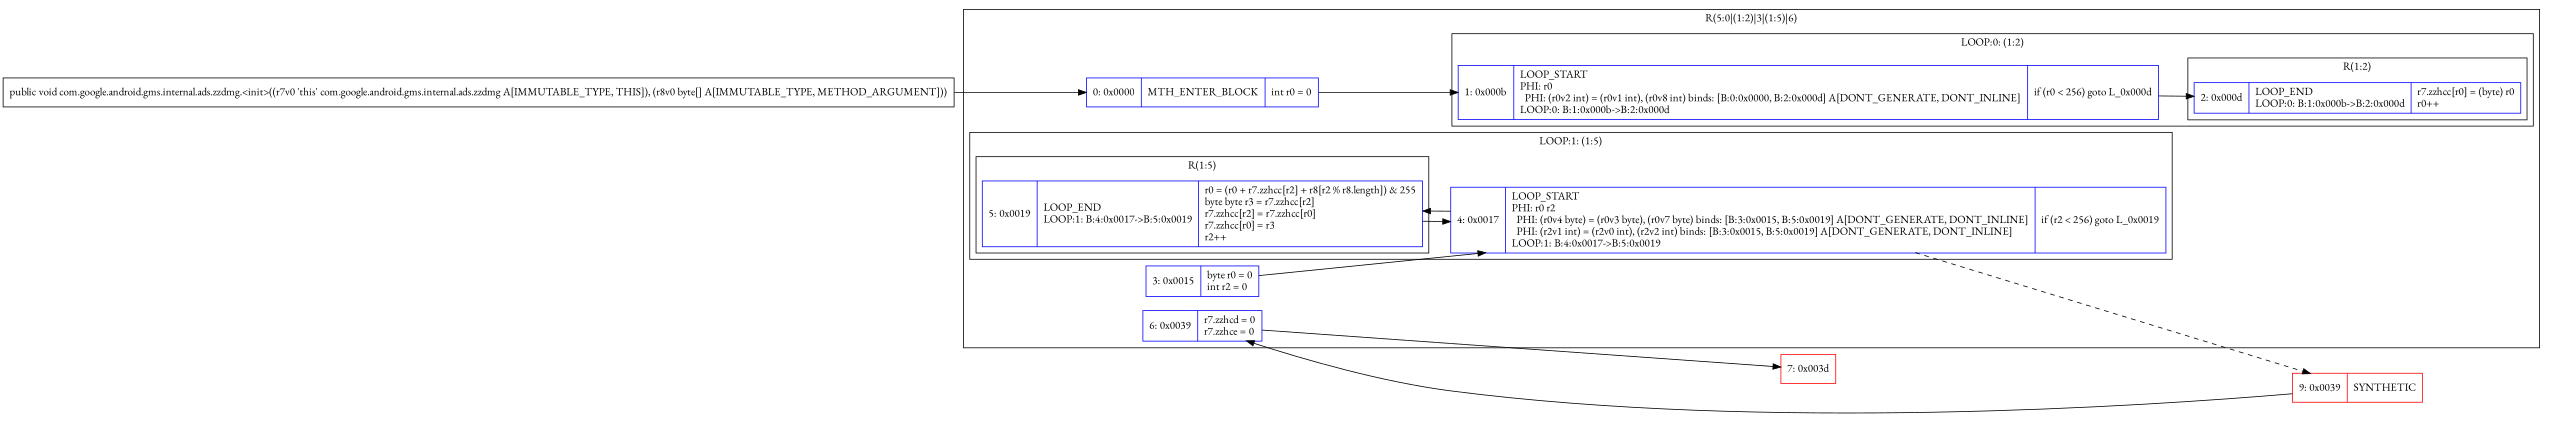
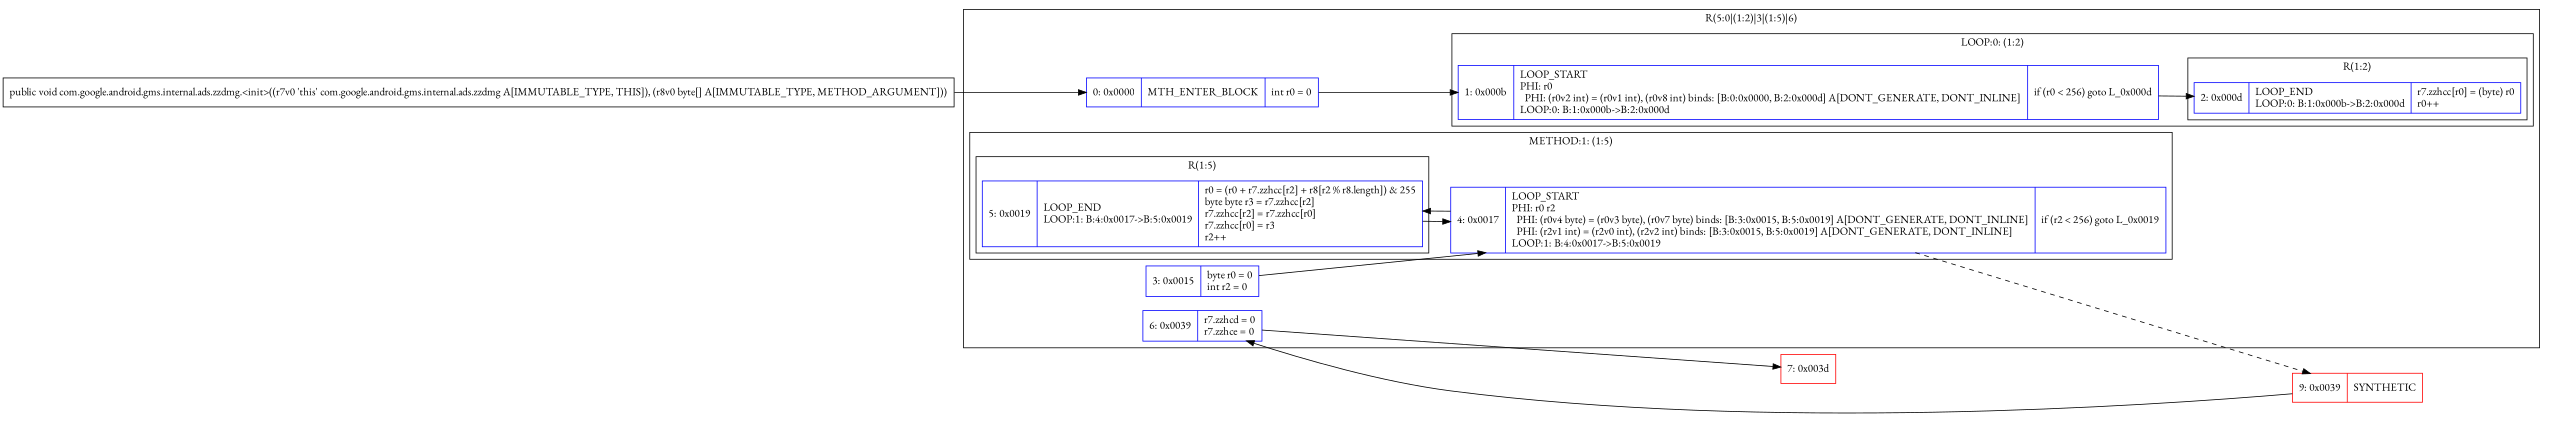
cluster "LOOP:1: (1:5)": label "LOOP:1: (1:5)" -> "METHOD:1: (1:5)"
